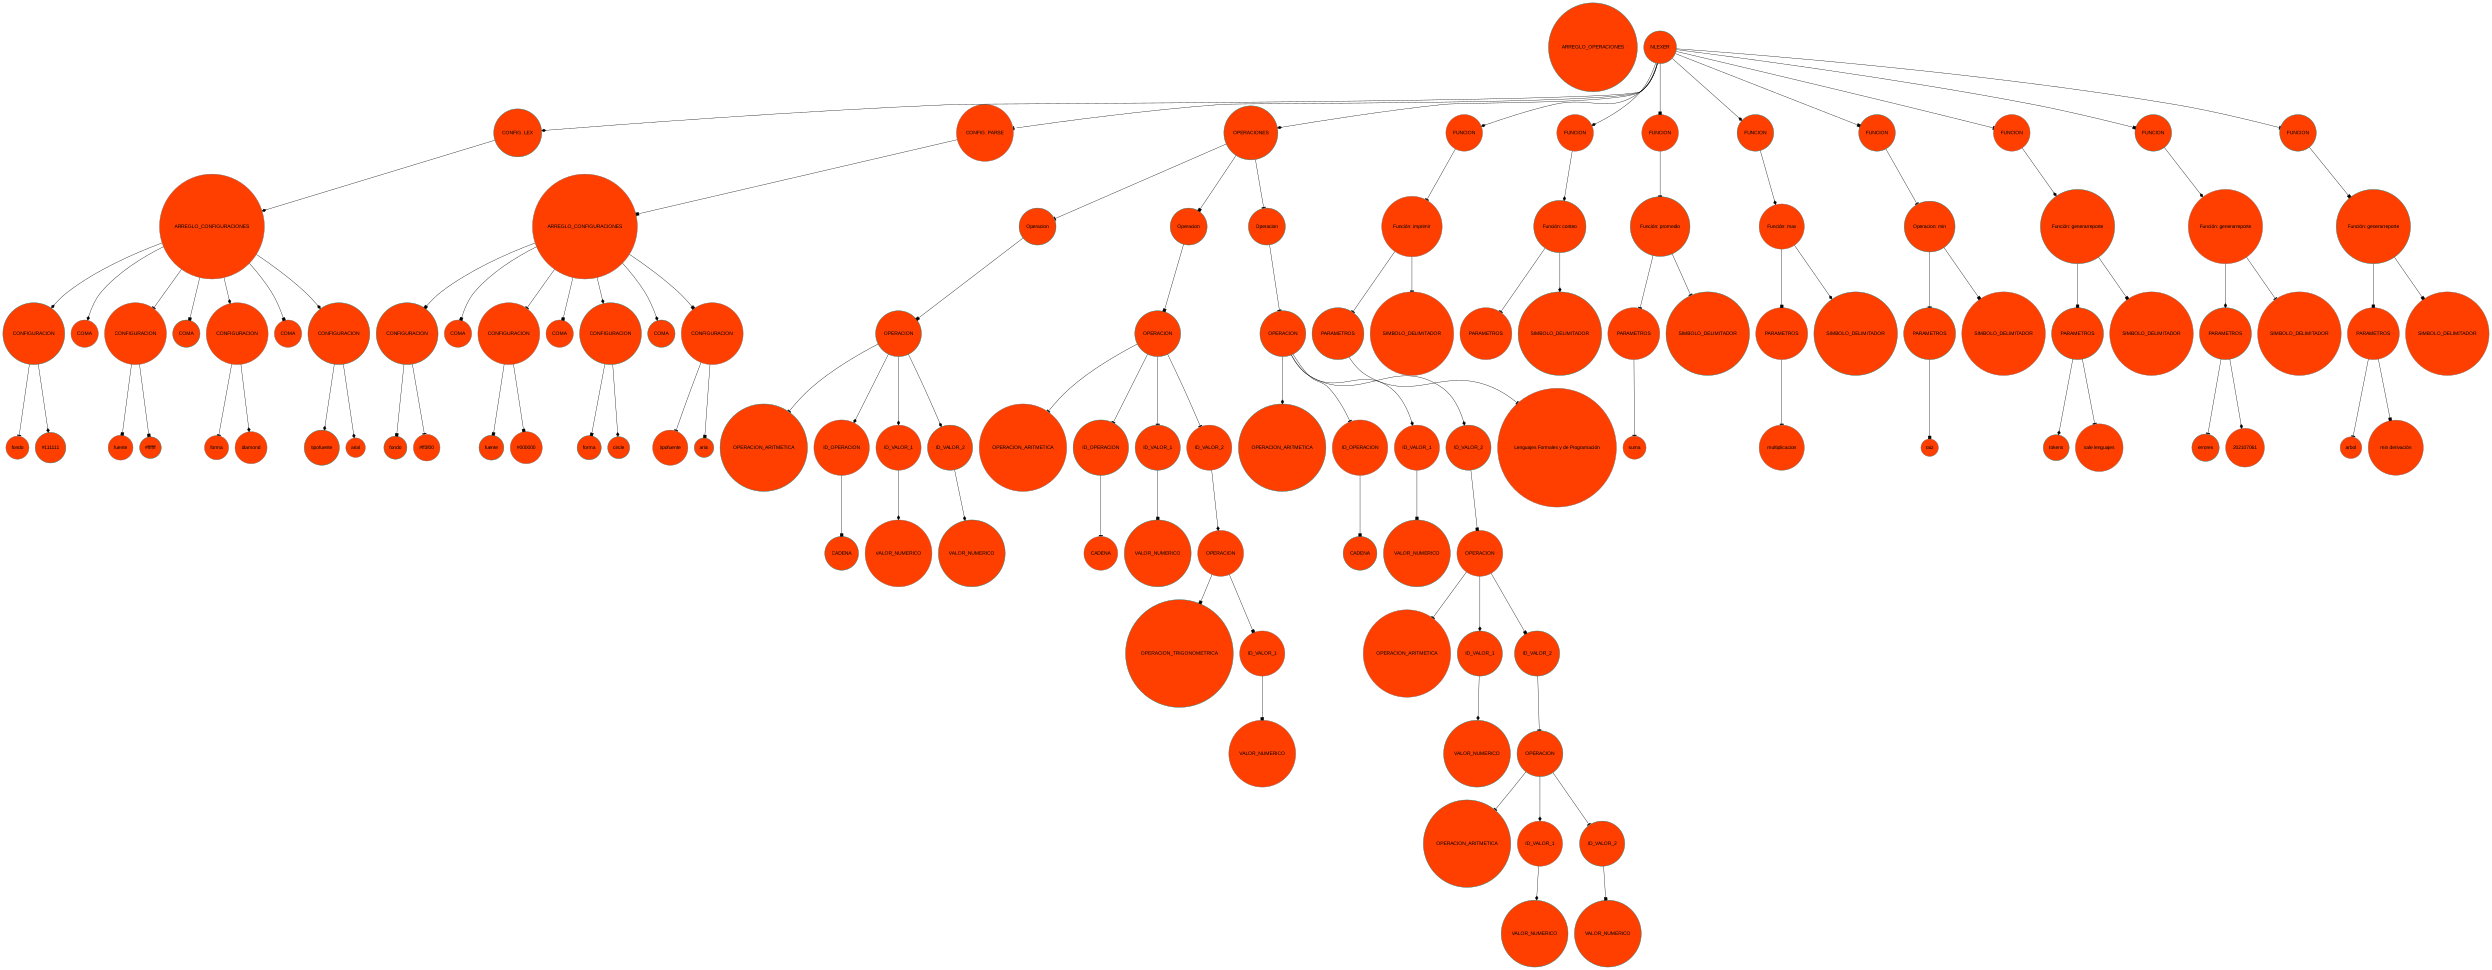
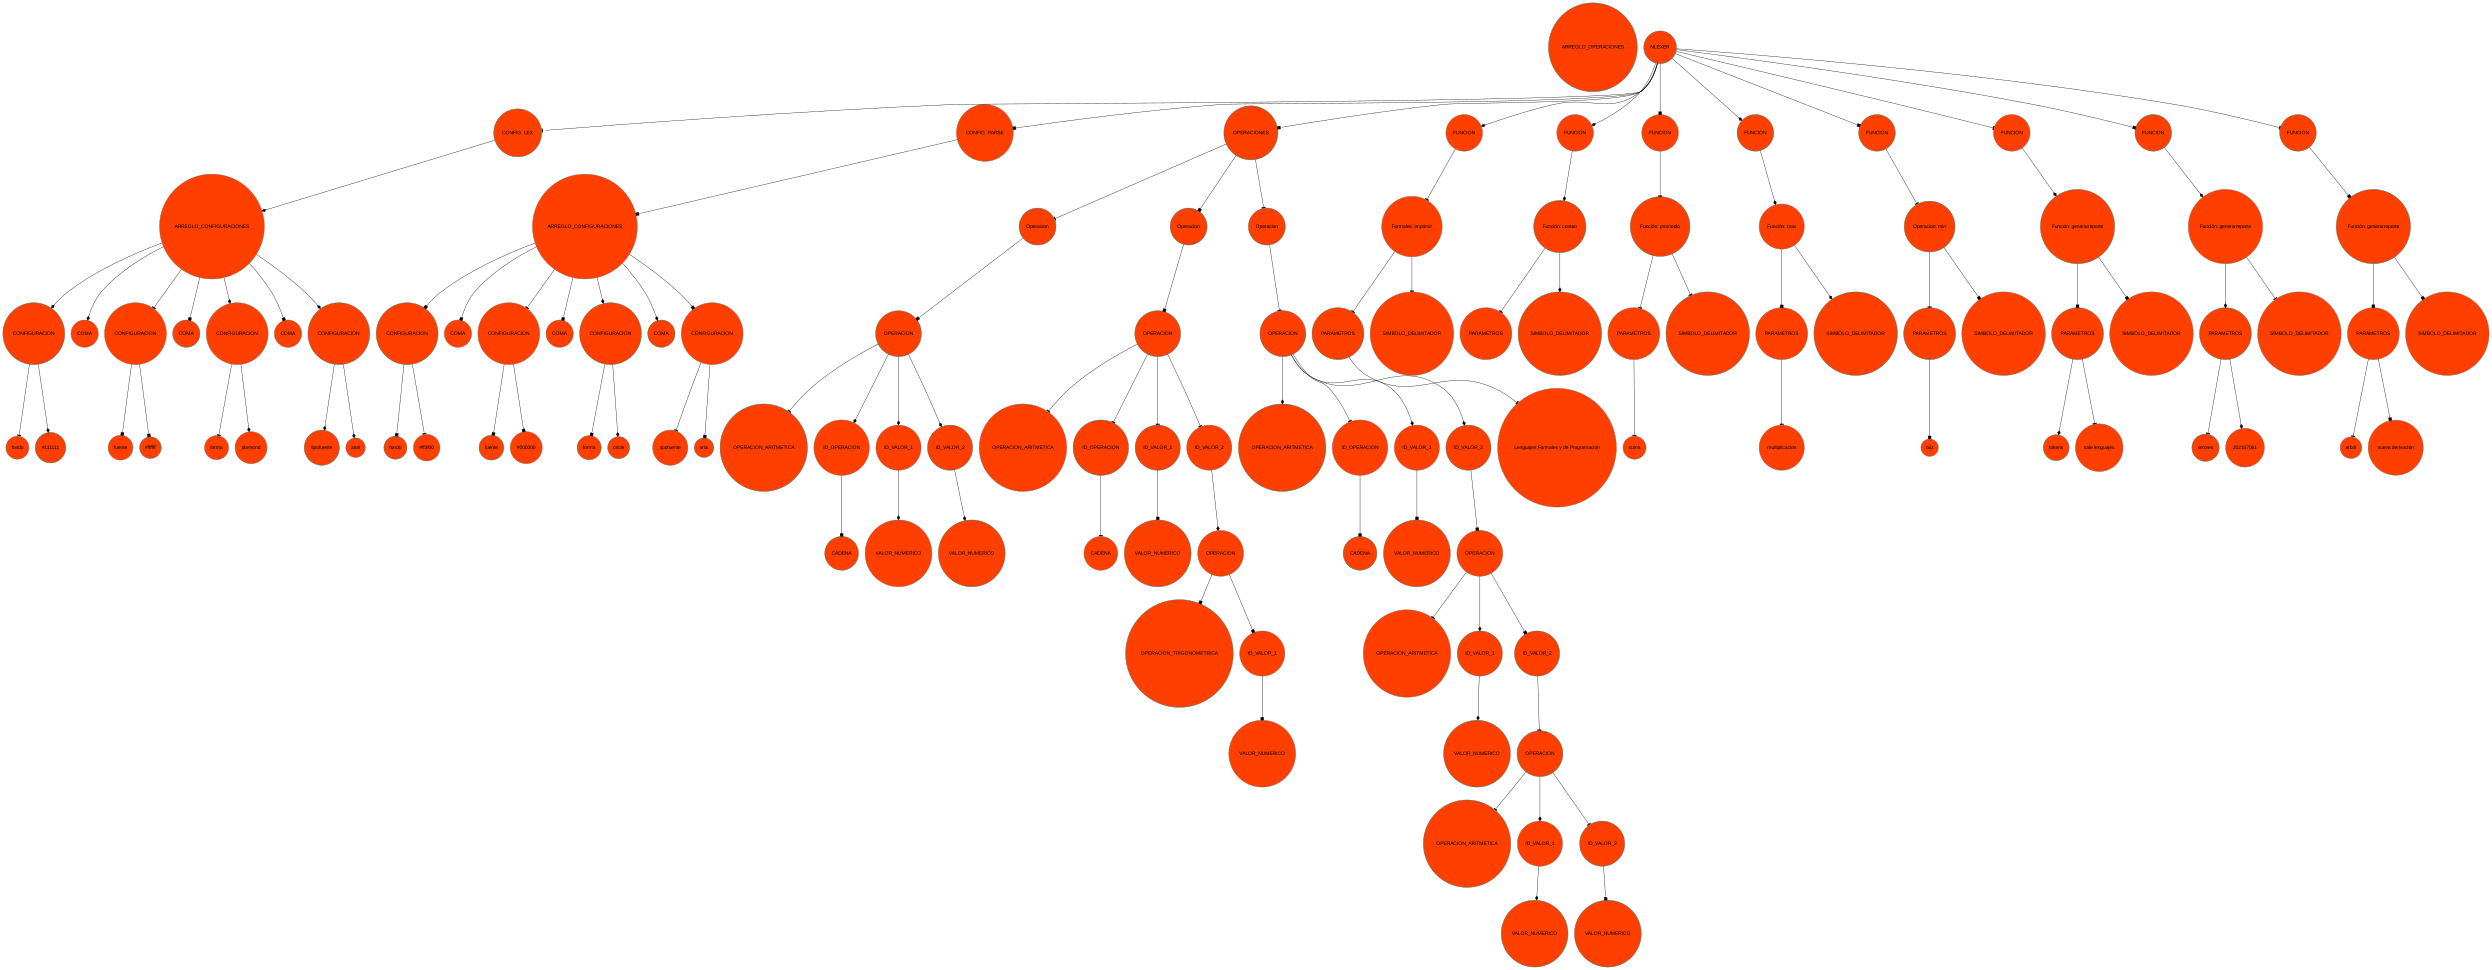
edge "NLEXER" -> "CONFIG_LEX": arrowhead diamond -> tee
edge "NLEXER" -> "CONFIG_PARSE": arrowhead tee -> box
edge "NLEXER" -> "OPERACIONES": arrowhead diamond -> box
node "Función: imprimir": label "Función: imprimir" -> "Formales: imprimir"
node "min derivación": label "min derivación" -> "nueva derivación"
